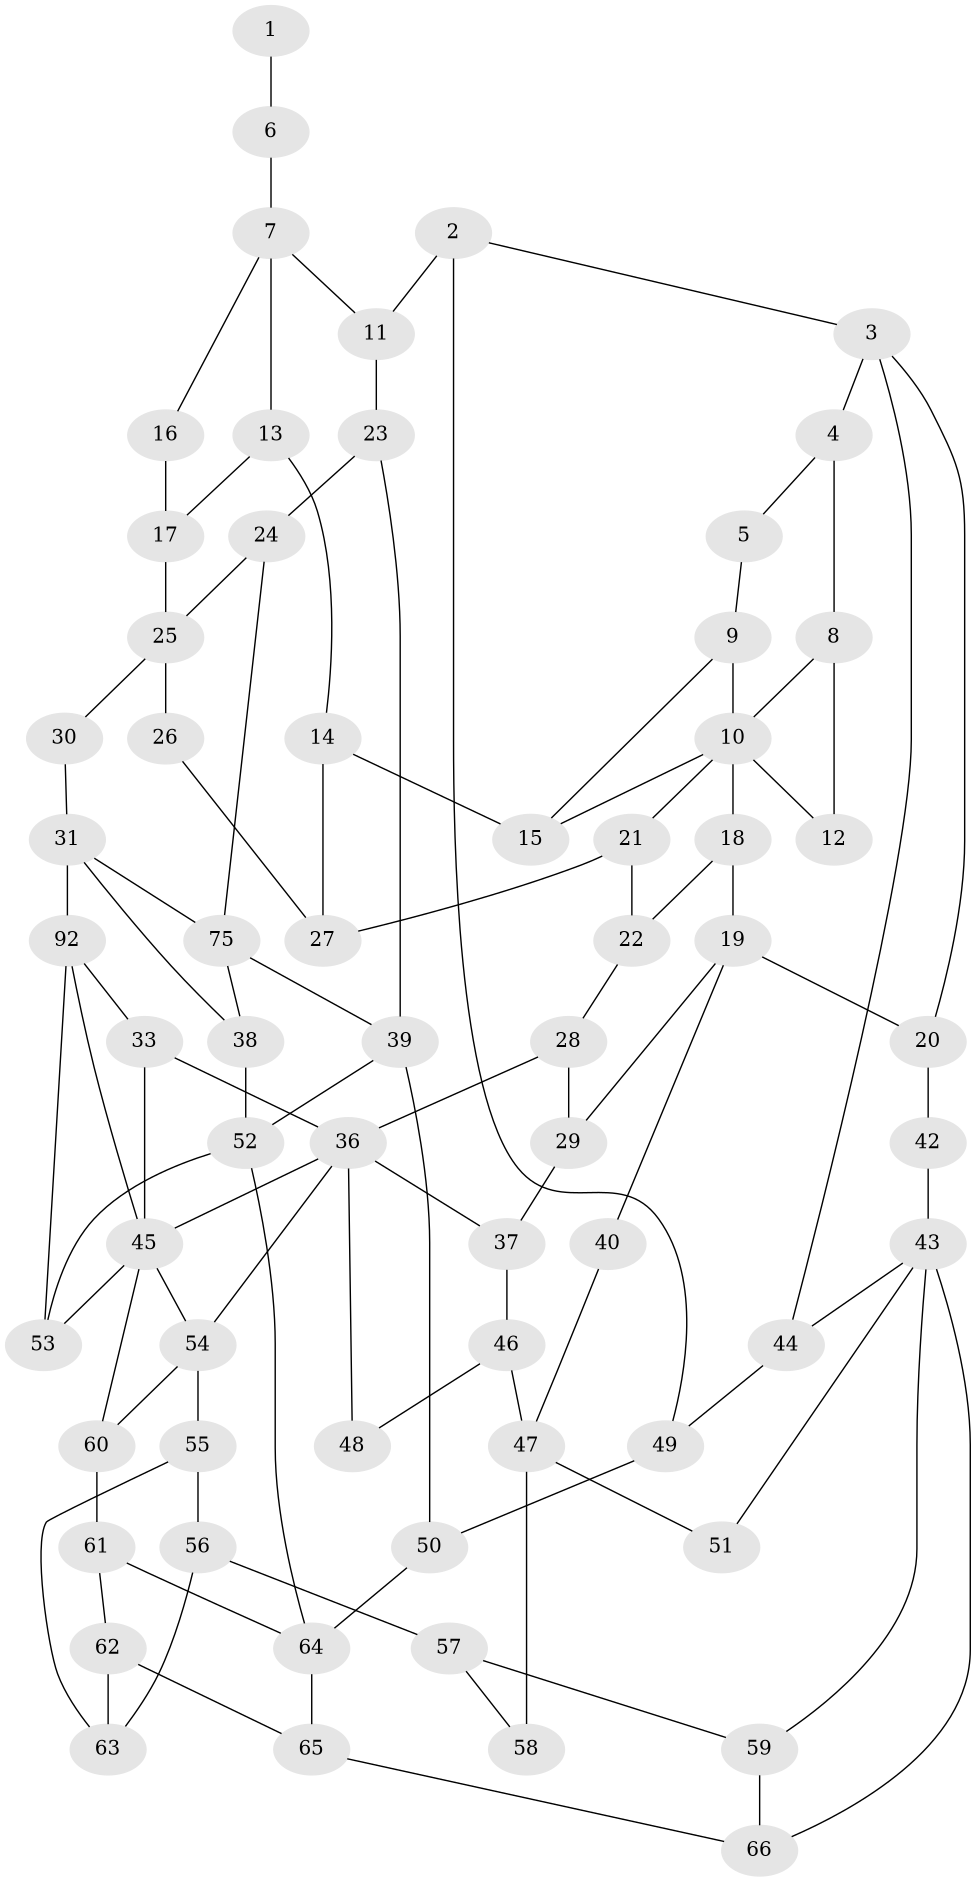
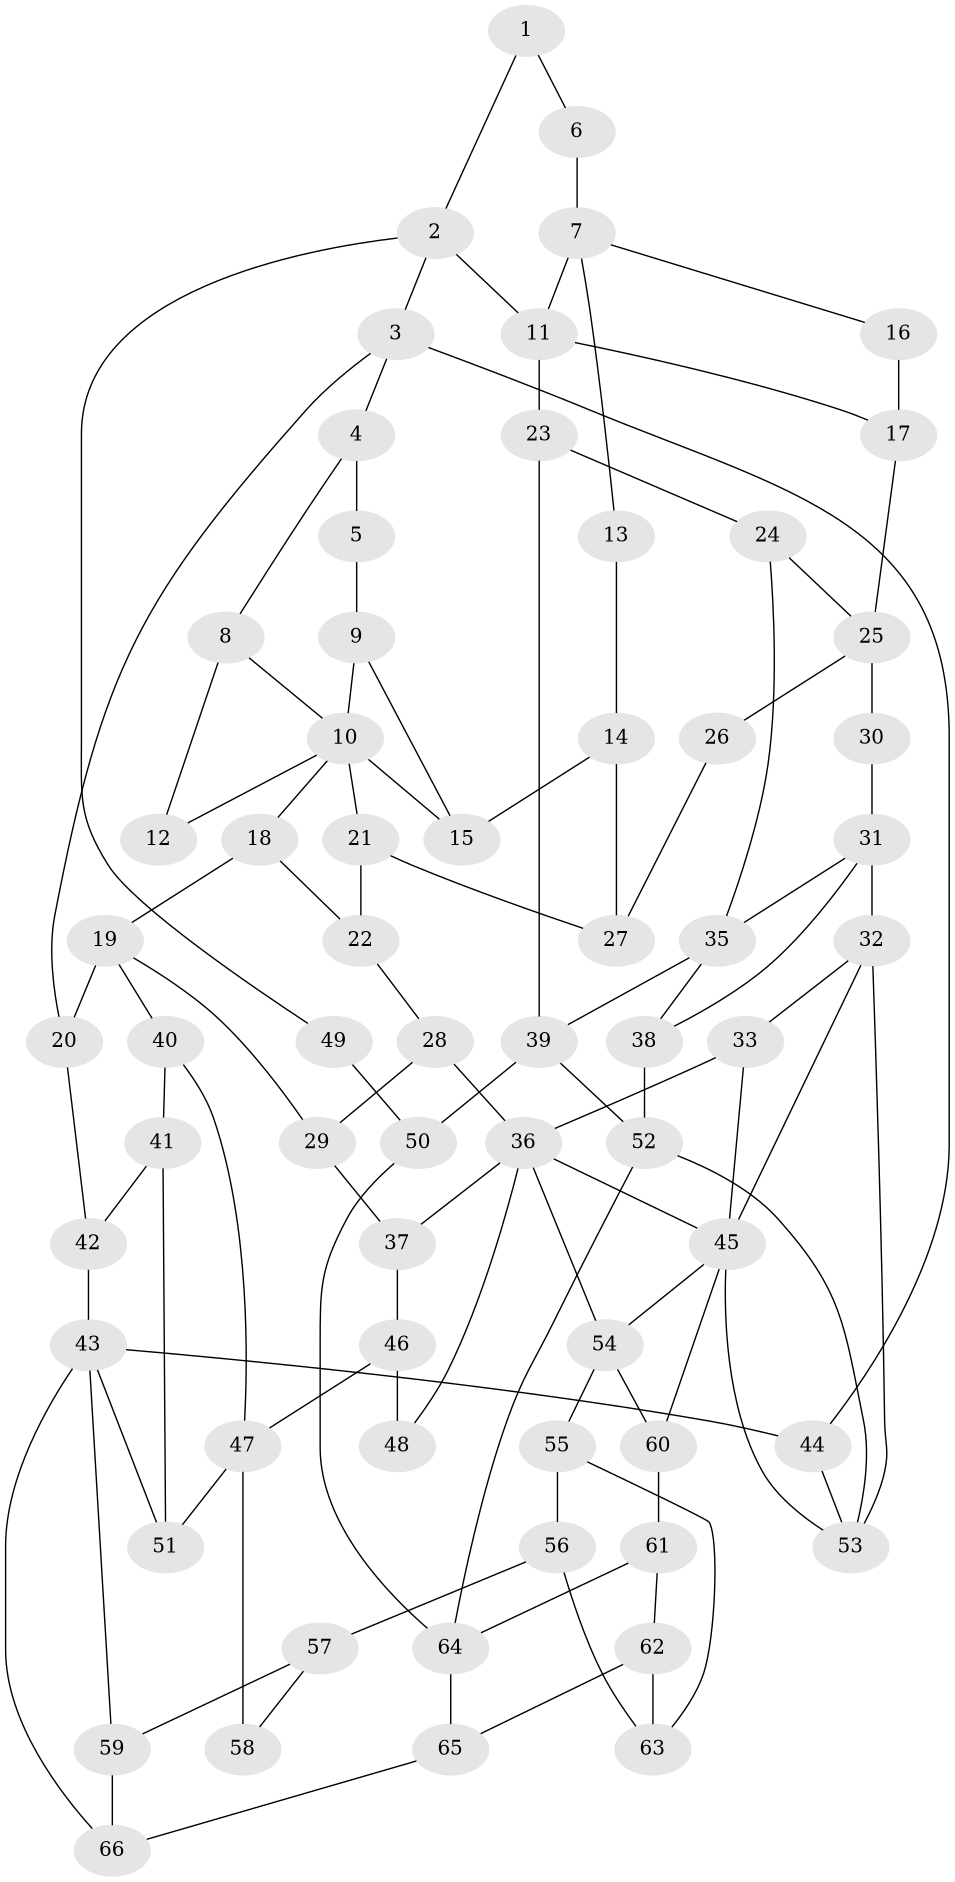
edge "1" -- "2": added
edge "13" -- "17": now "11" -- "17"
node "92": label "92" -> "32"
node "75": label "75" -> "35"
node "41": added
edge "44" -- "49": now "44" -- "53"
